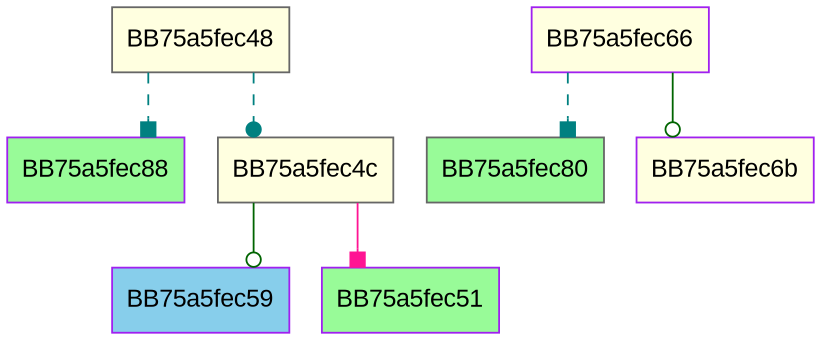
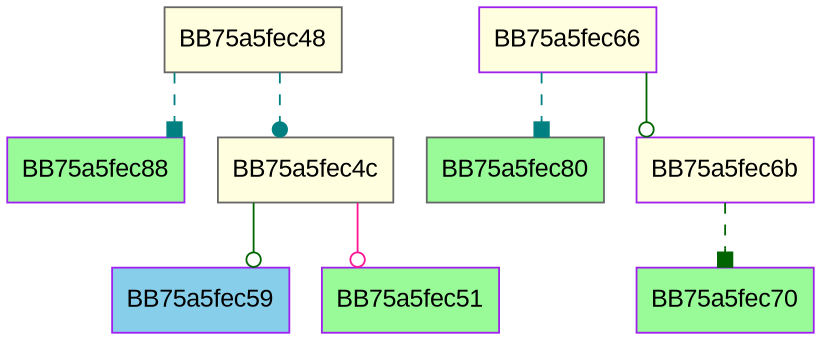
edge "BB75a5fec4c" -> "BB75a5fec51": arrowhead box -> odot
node "BB75a5fec70": added
